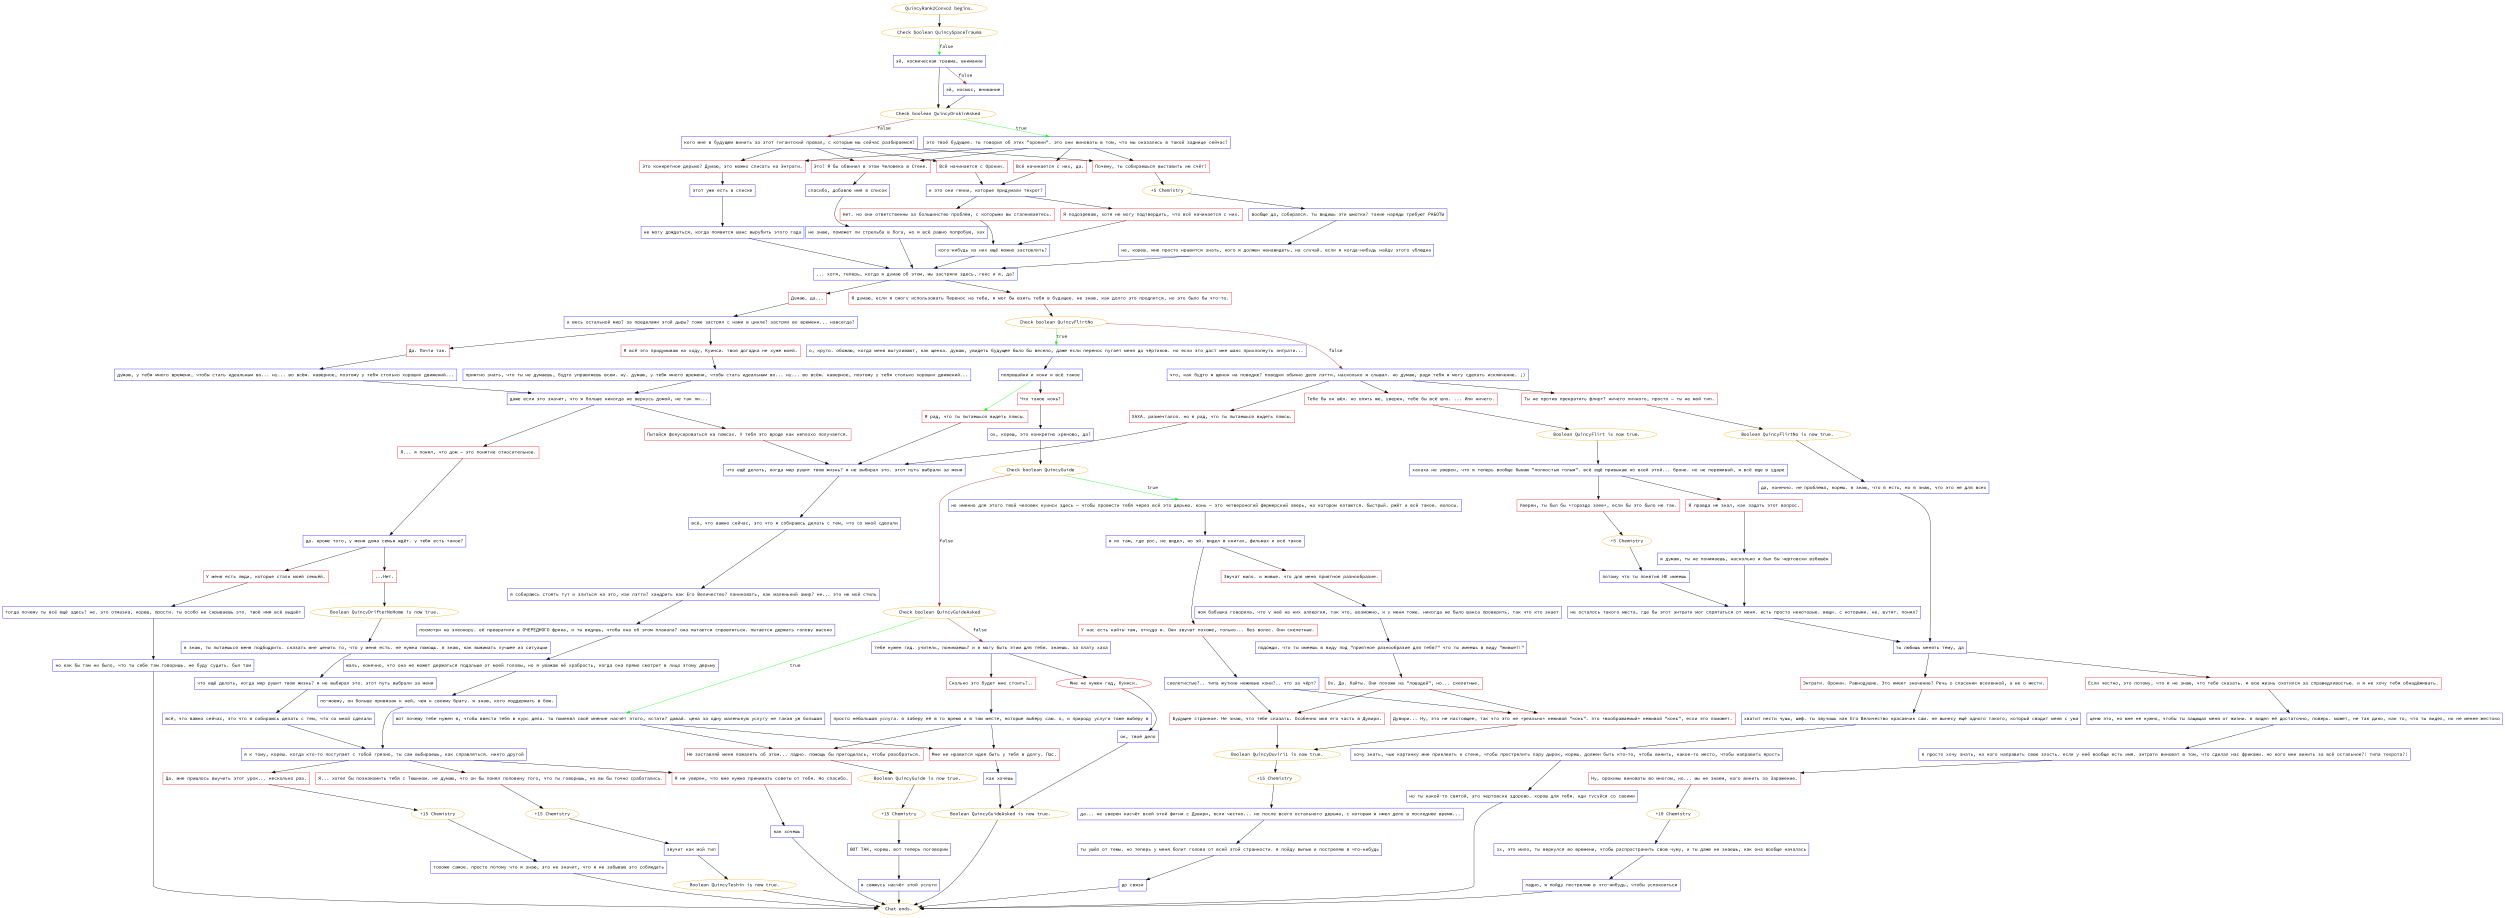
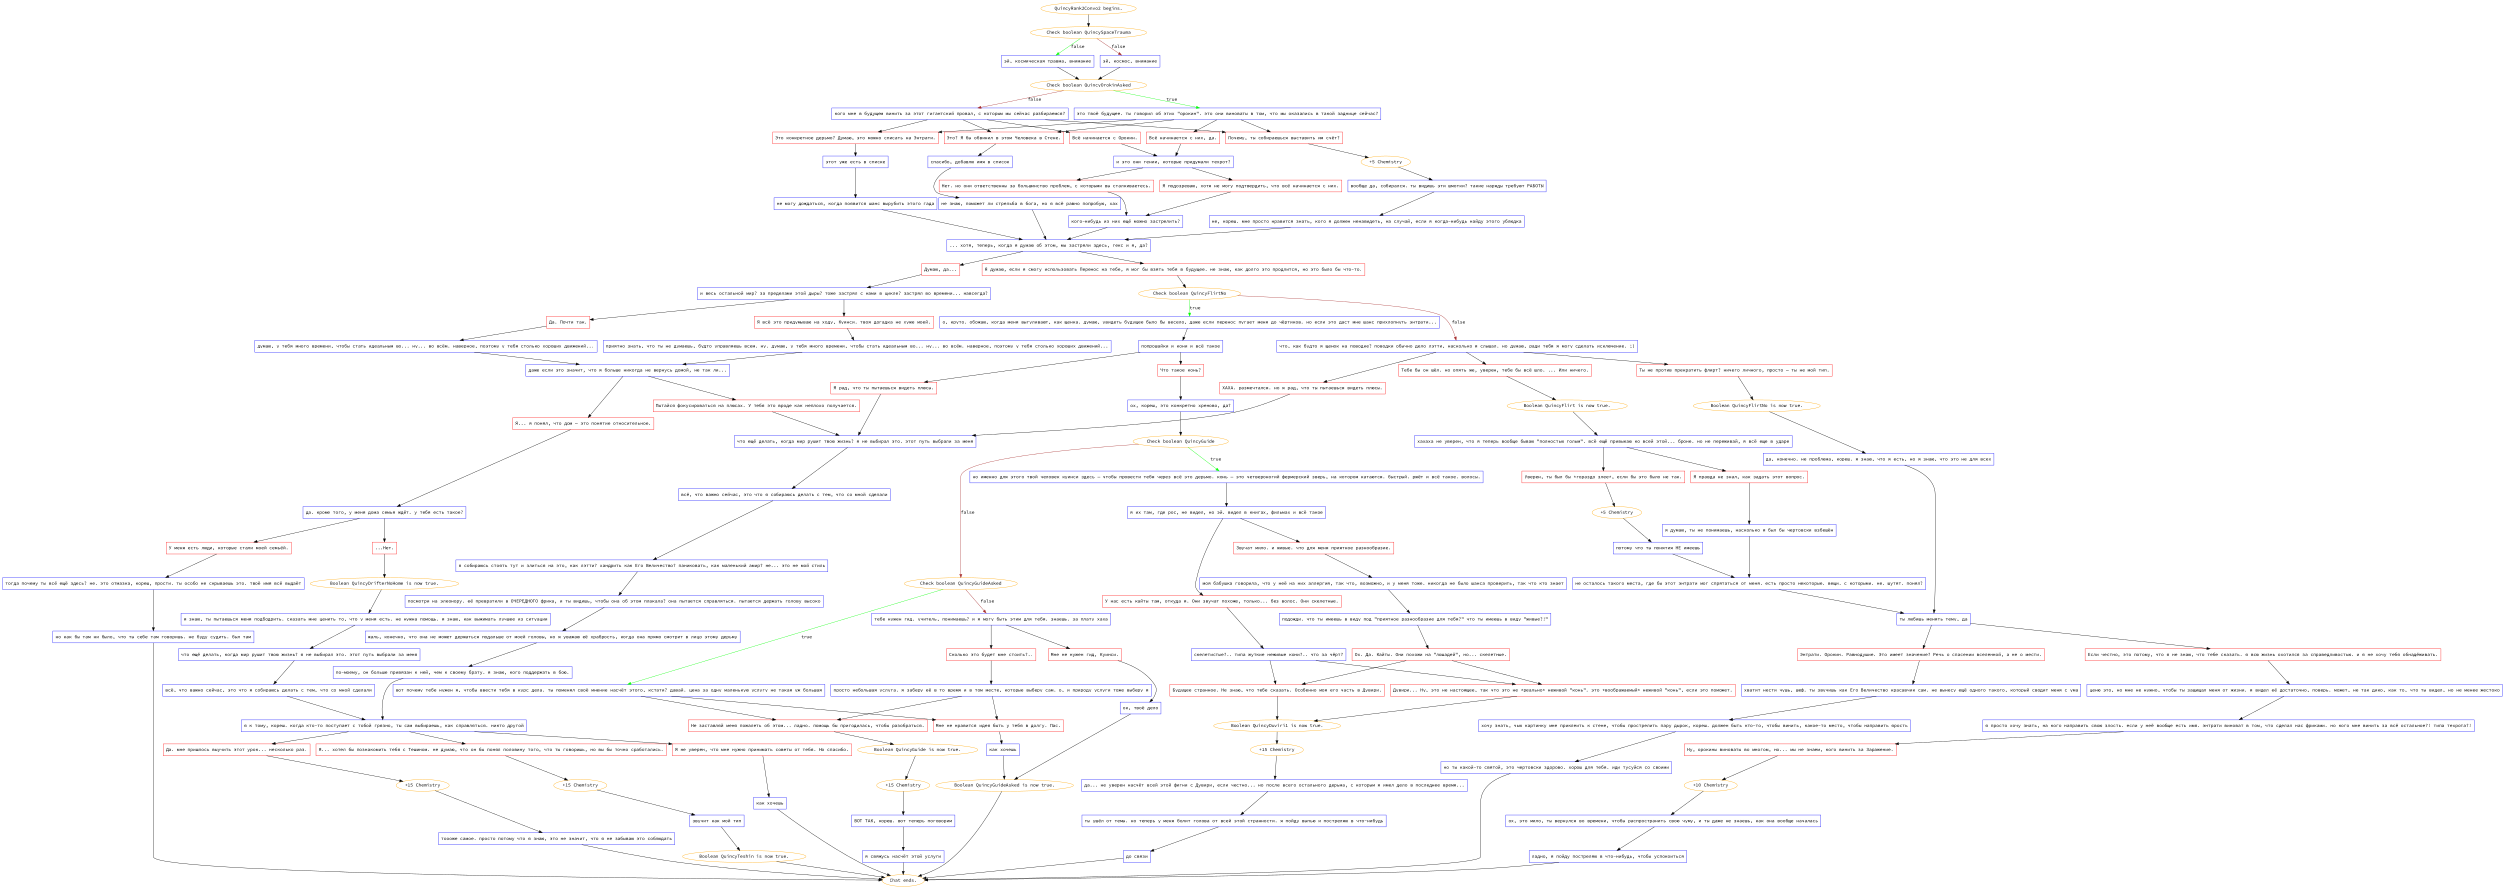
edge "эй, космическая травма, внимание" -> "эй, космос, внимание": now "Check boolean QuincySpaceTrauma" -> "эй, космос, внимание"
edge "попрошайки и кони и всё такое" -> "Я рад, что ты пытаешься видеть плюсы.": color green -> black
node "Мне не нужен гид, Куинси.": shape ellipse -> box
